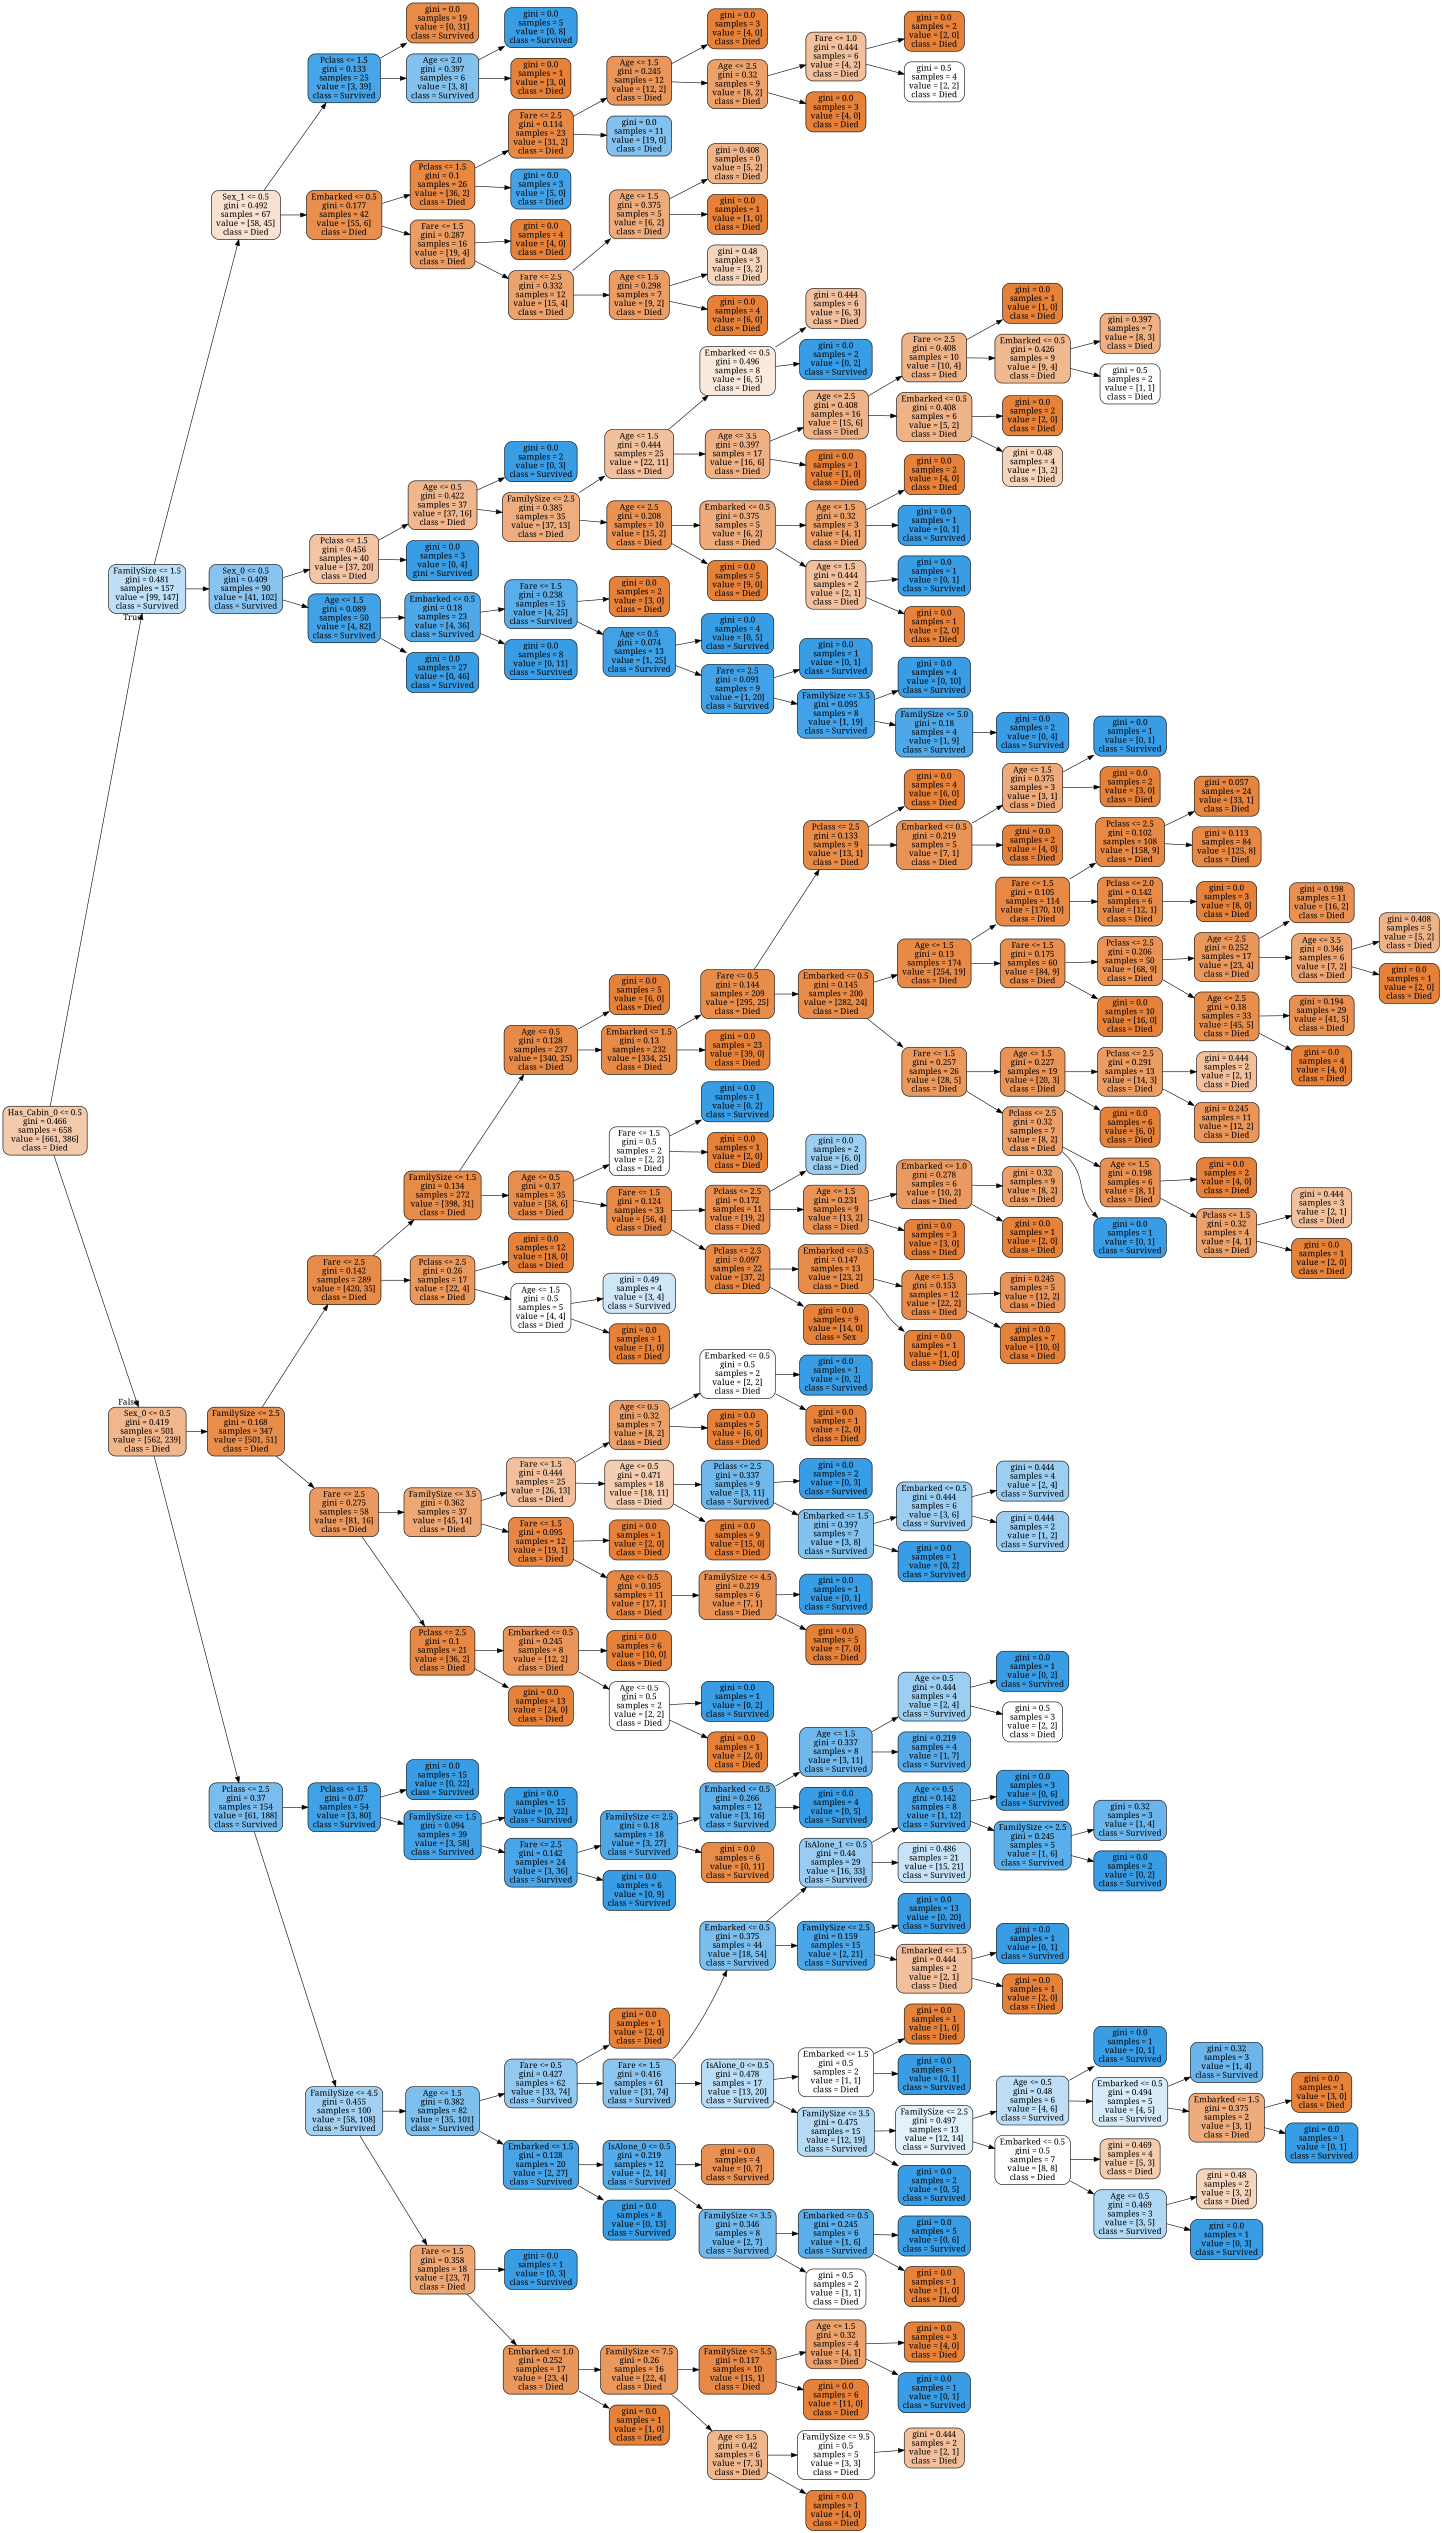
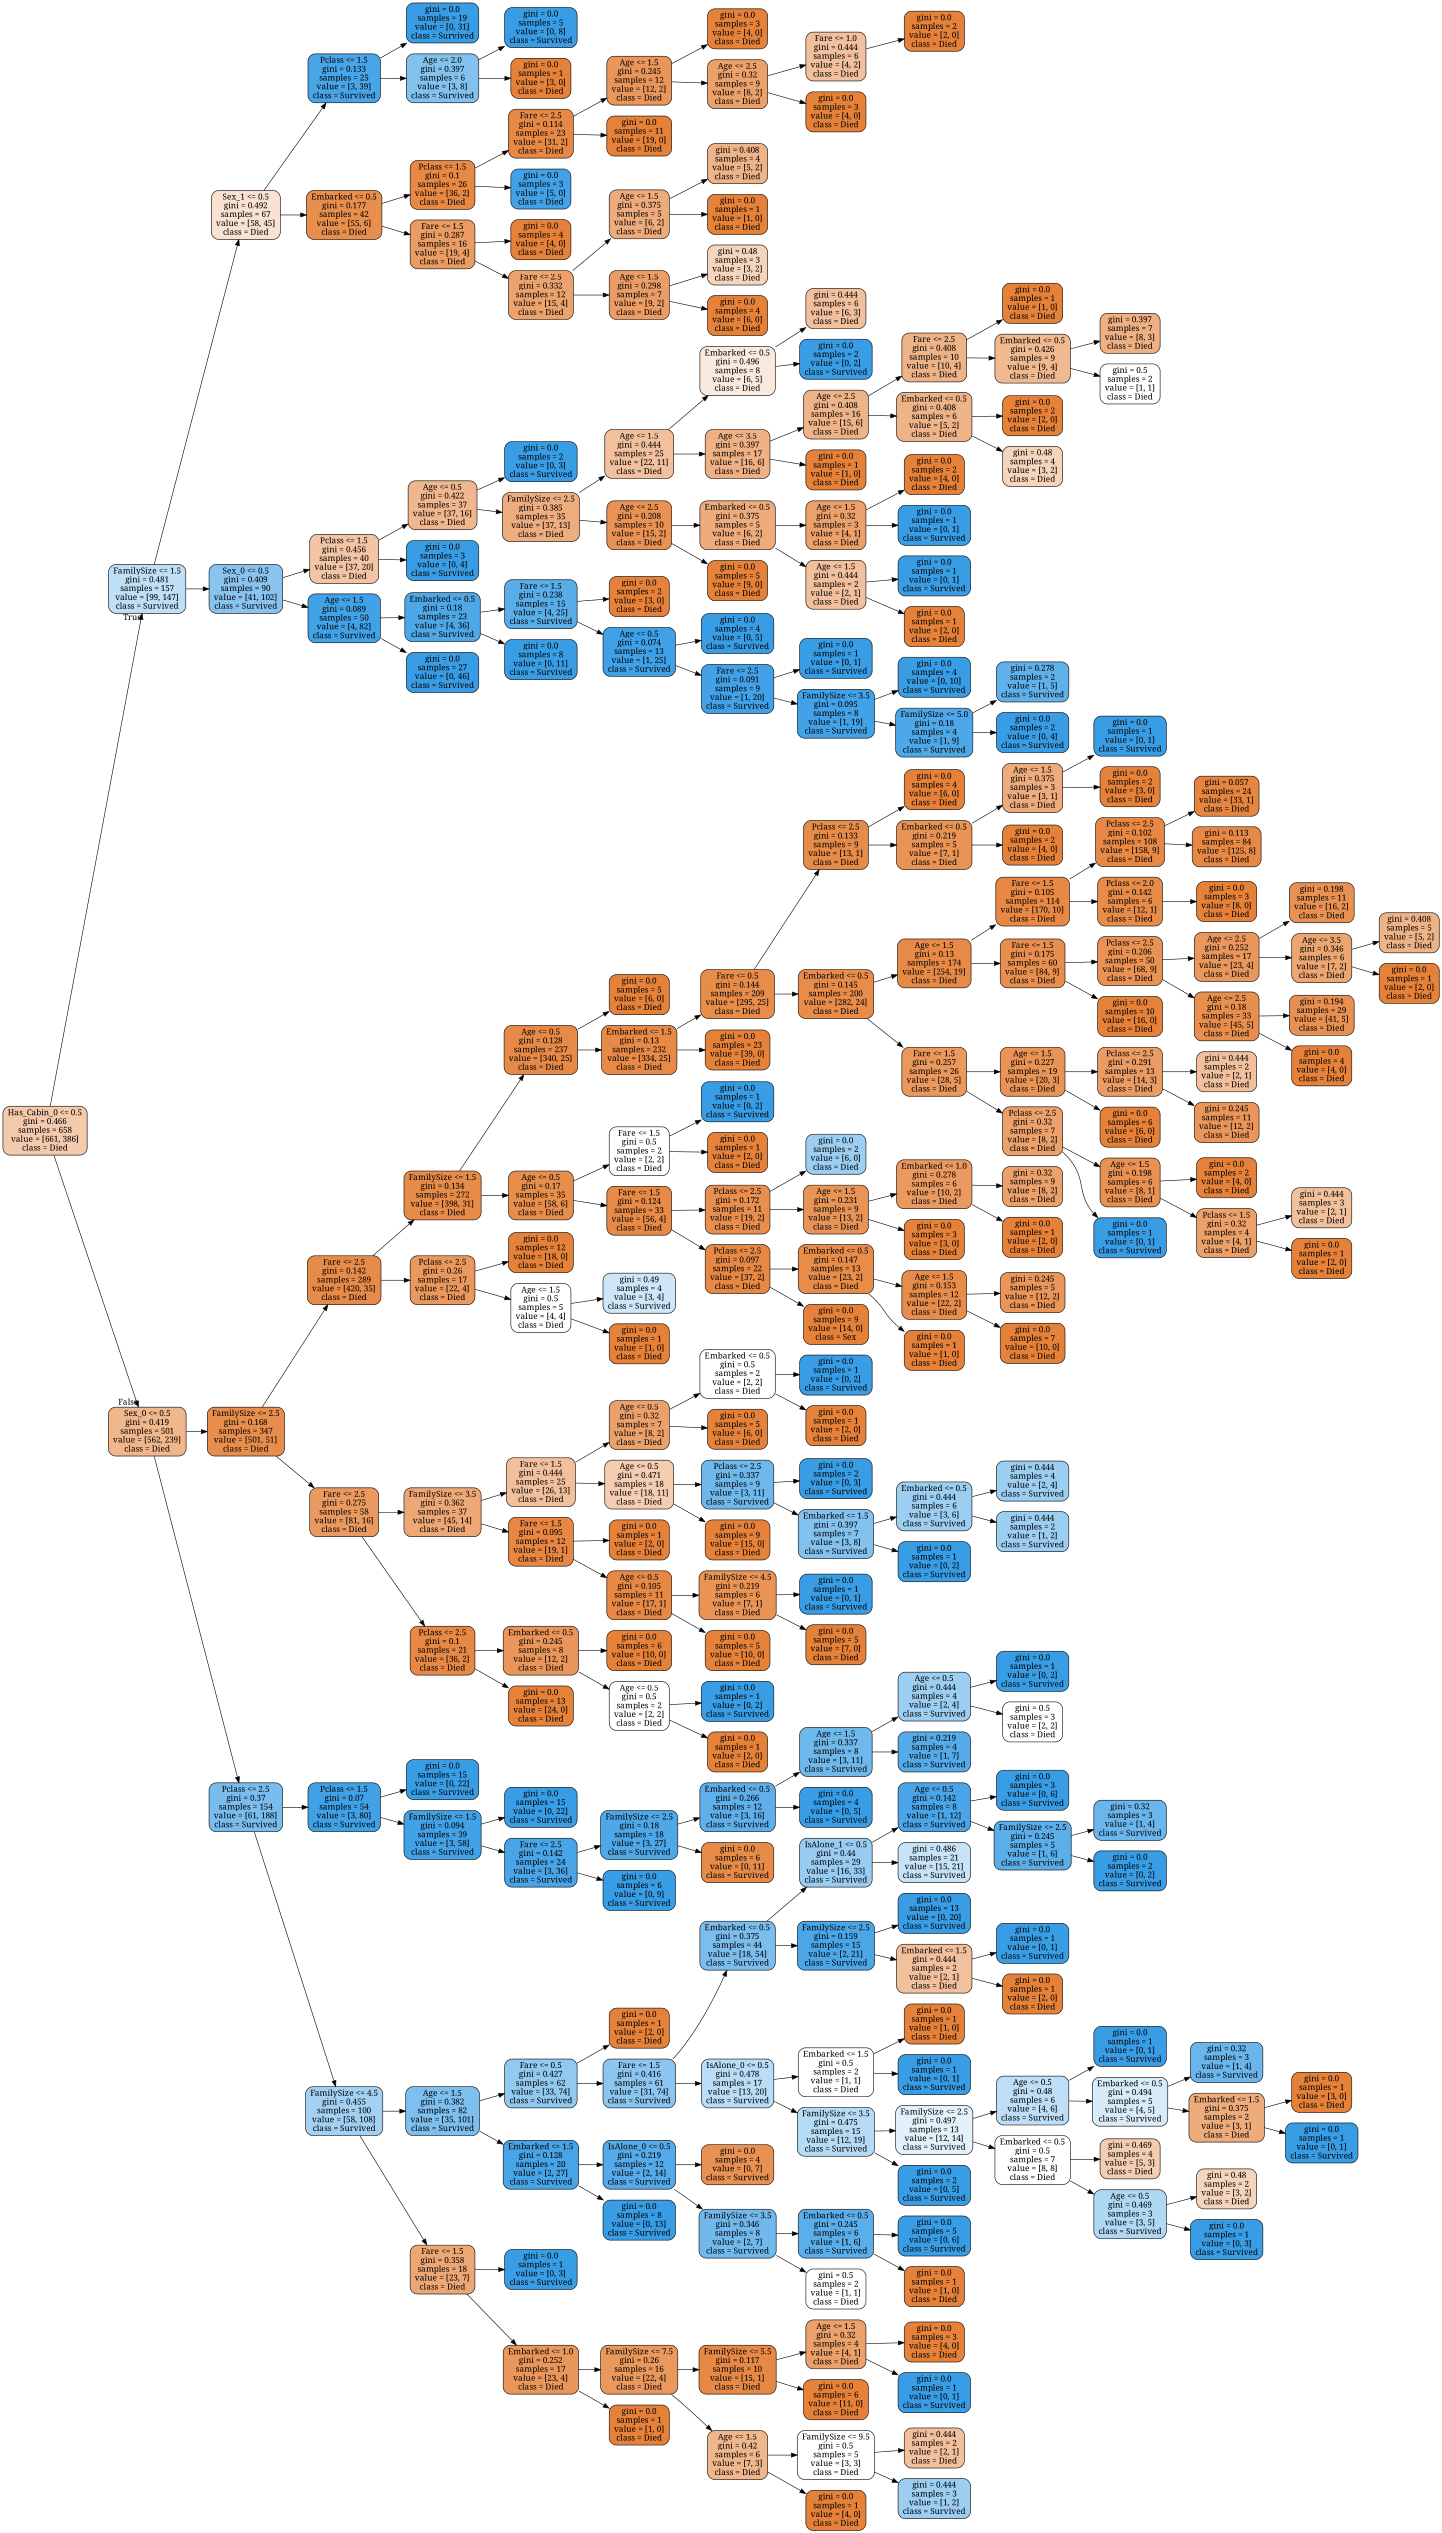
node "gini = 0.0 samples = 19 value = [0, 31] class = Survived": fillcolor #e58139eb -> #399de5ff
node "gini = 0.5 samples = 4 value = [2, 2] class = Died": removed
node "gini = 0.0 samples = 11 value = [19, 0] class = Died": fillcolor #399de59f -> #e58139ff
node "gini = 0.408 samples = 0 value = [5, 2] class = Died": label "gini = 0.408 samples = 0 value = [5, 2] class = Died" -> "gini = 0.408 samples = 4 value = [5, 2] class = Died"
node "gini = 0.0 samples = 3 value = [0, 4] gini = Survived": label "gini = 0.0 samples = 3 value = [0, 4] gini = Survived" -> "gini = 0.0 samples = 3 value = [0, 4] class = Survived"
node "gini = 0.278 samples = 2 value = [1, 5] class = Survived": added
node "gini = 0.0 samples = 5 value = [10, 0] class = Died": added
node "gini = 0.444 samples = 3 value = [1, 2] class = Survived": added
